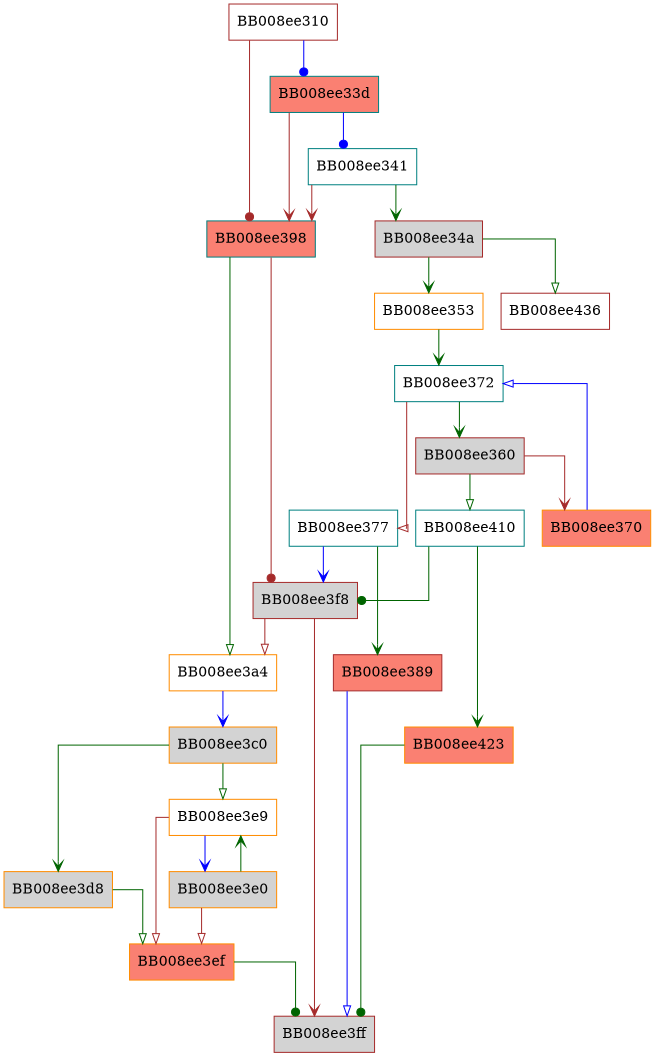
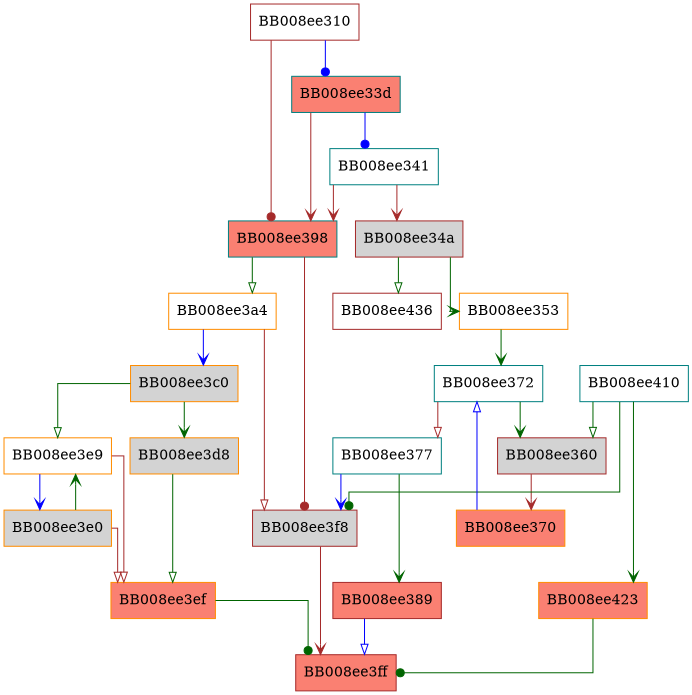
edge "BB008ee341" -> "BB008ee34a": color darkgreen -> brown
edge "BB008ee360" -> "BB008ee410": reversed
edge "BB008ee3f8" -> "BB008ee3a4": reversed
node "BB008ee3ff": fillcolor lightgrey -> salmon
